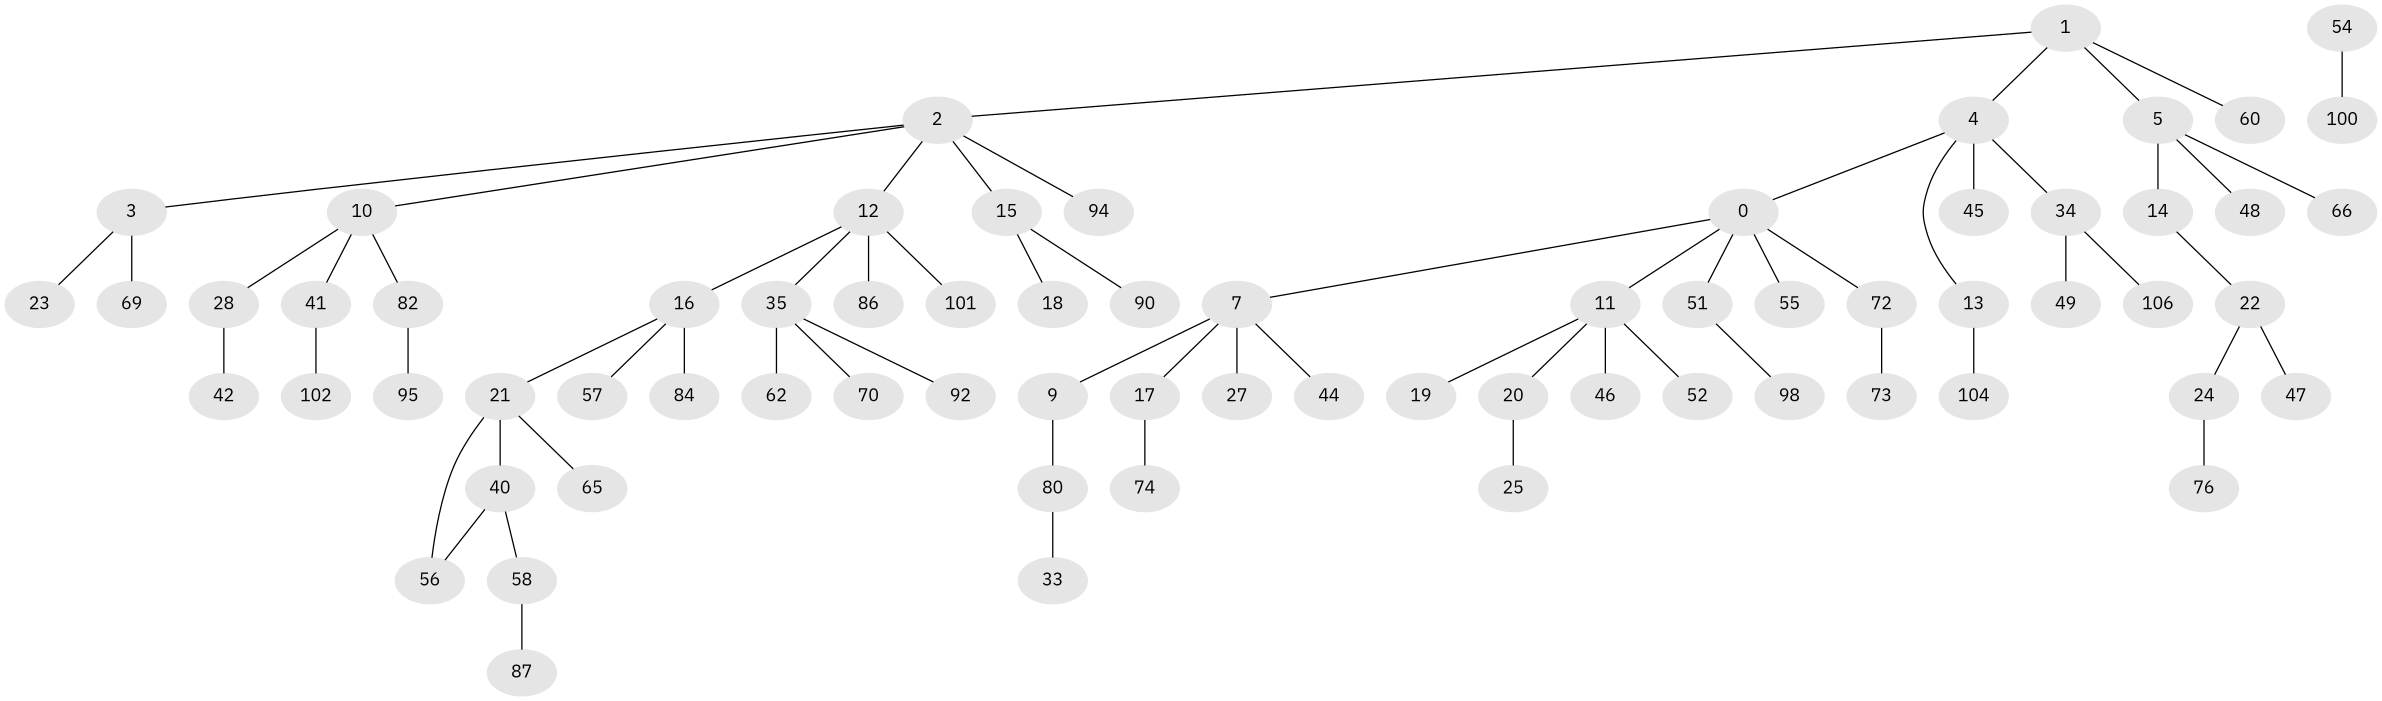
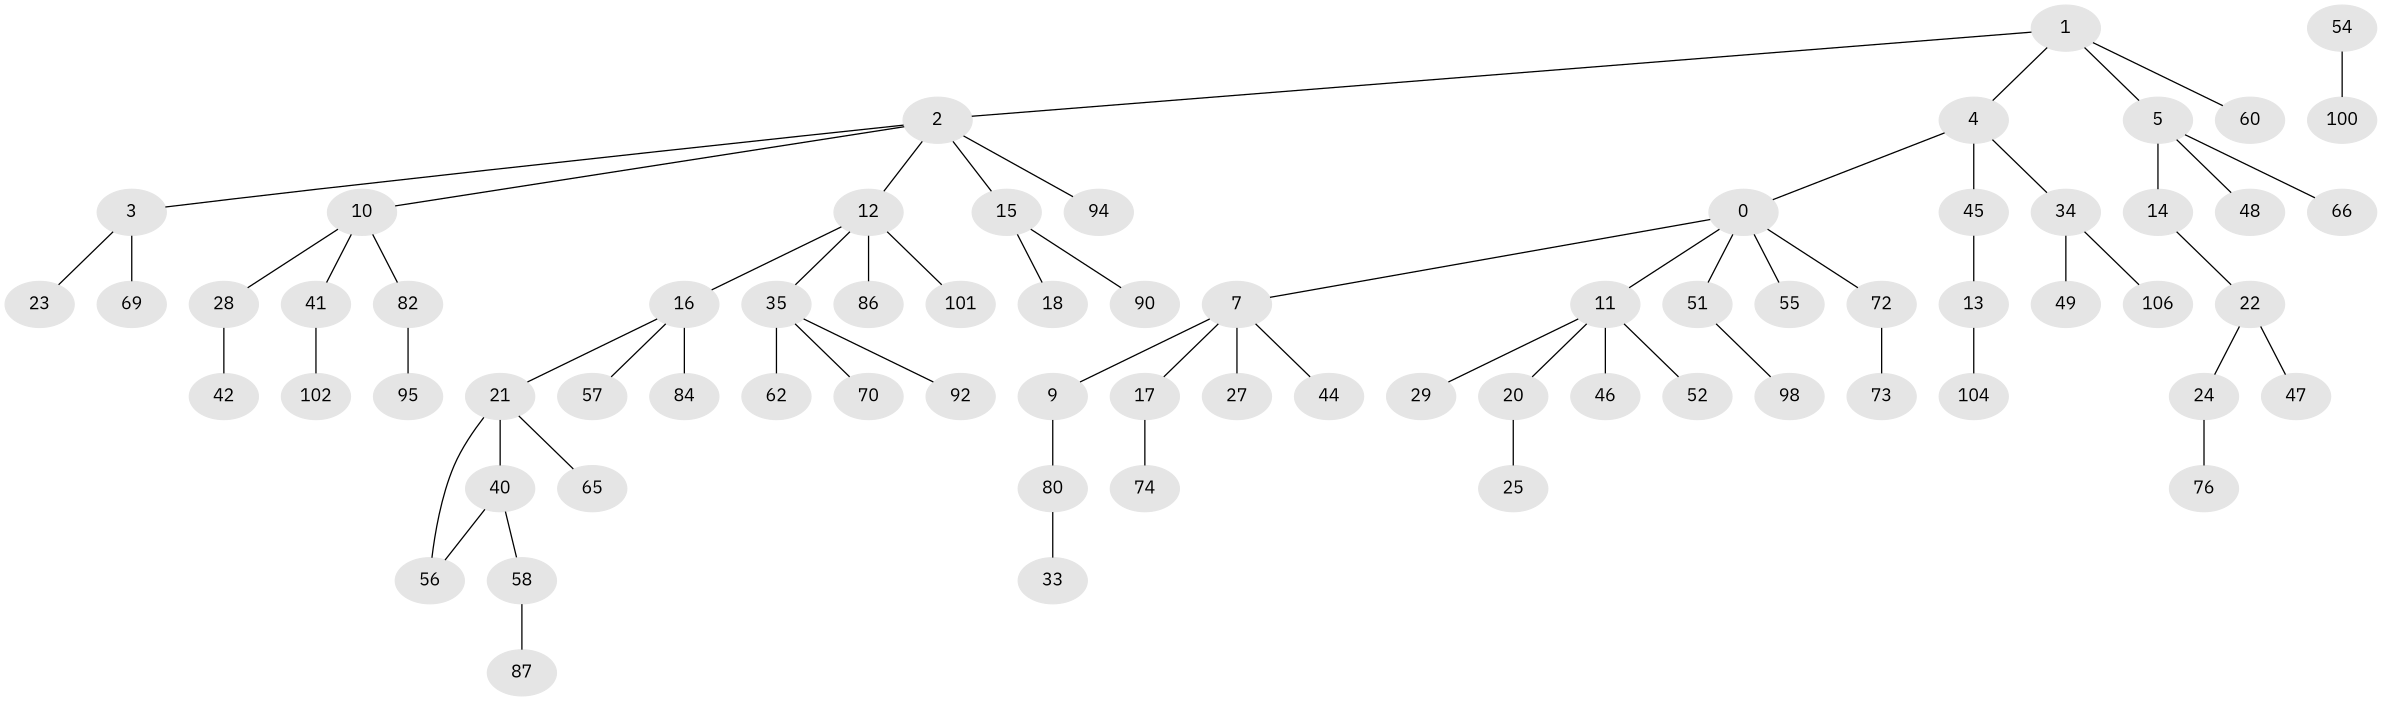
edge "4" -- "13": now "45" -- "13"
node "19": label "19" -> "29"
